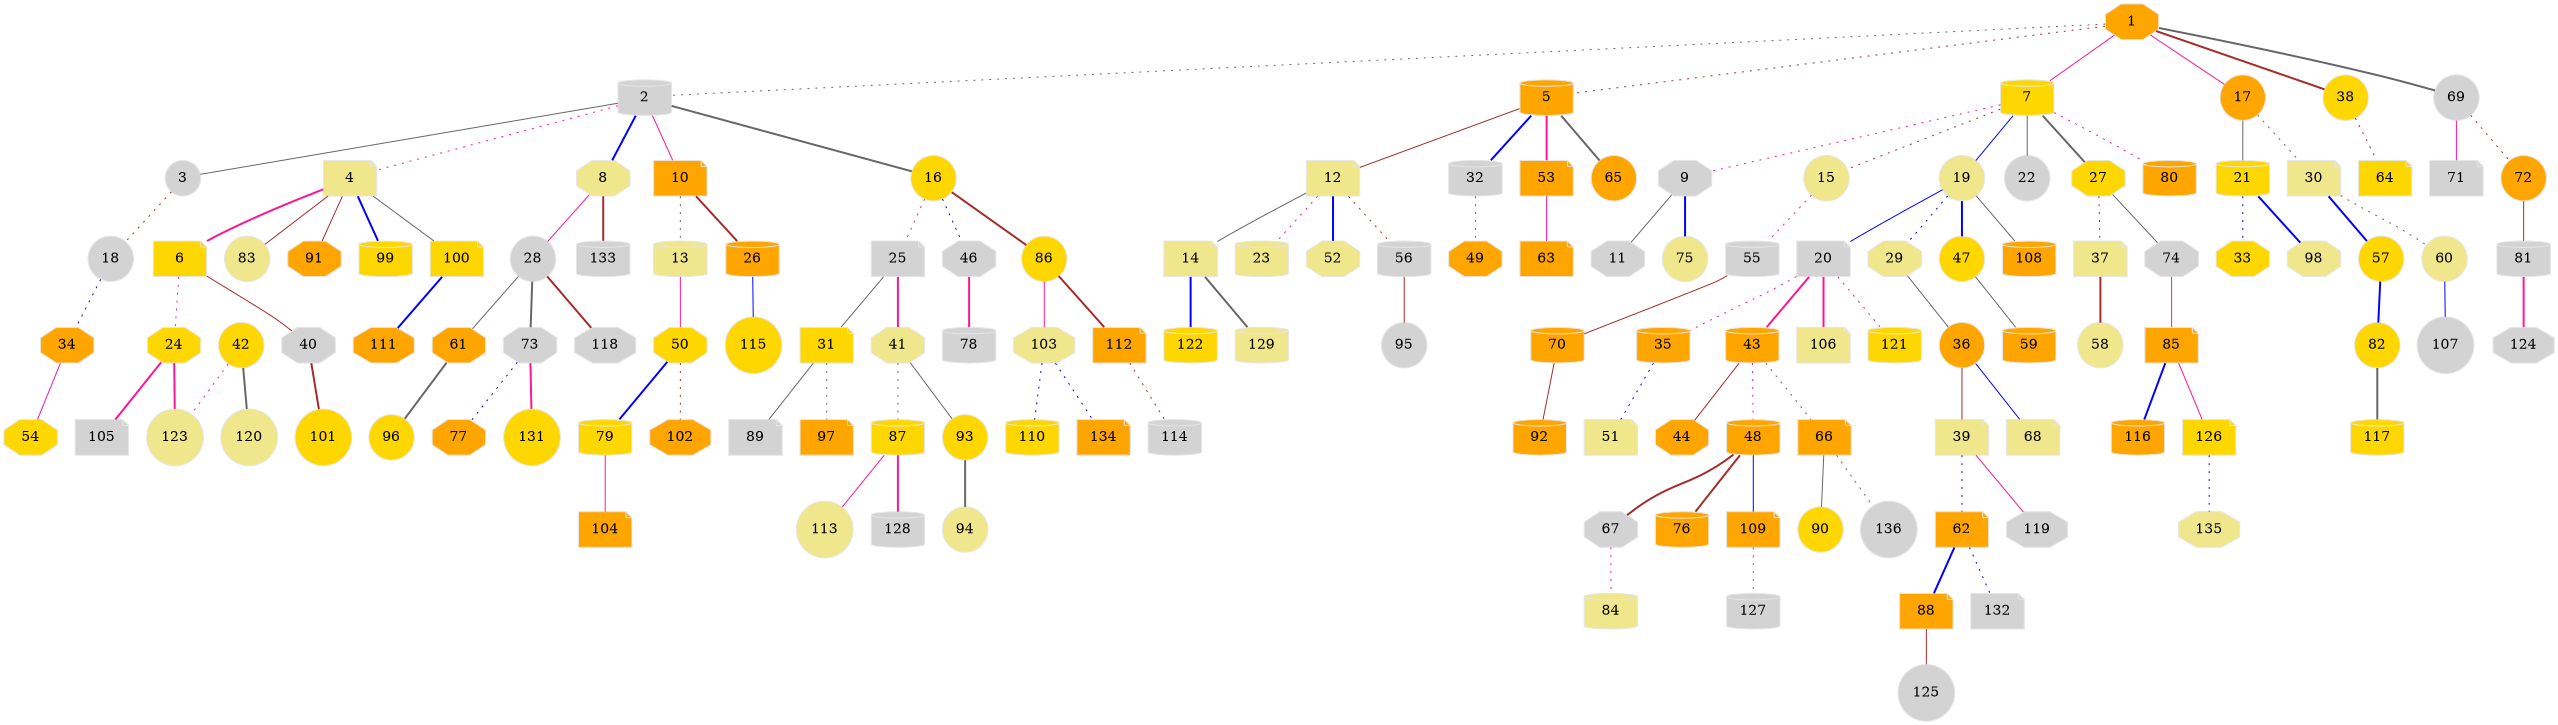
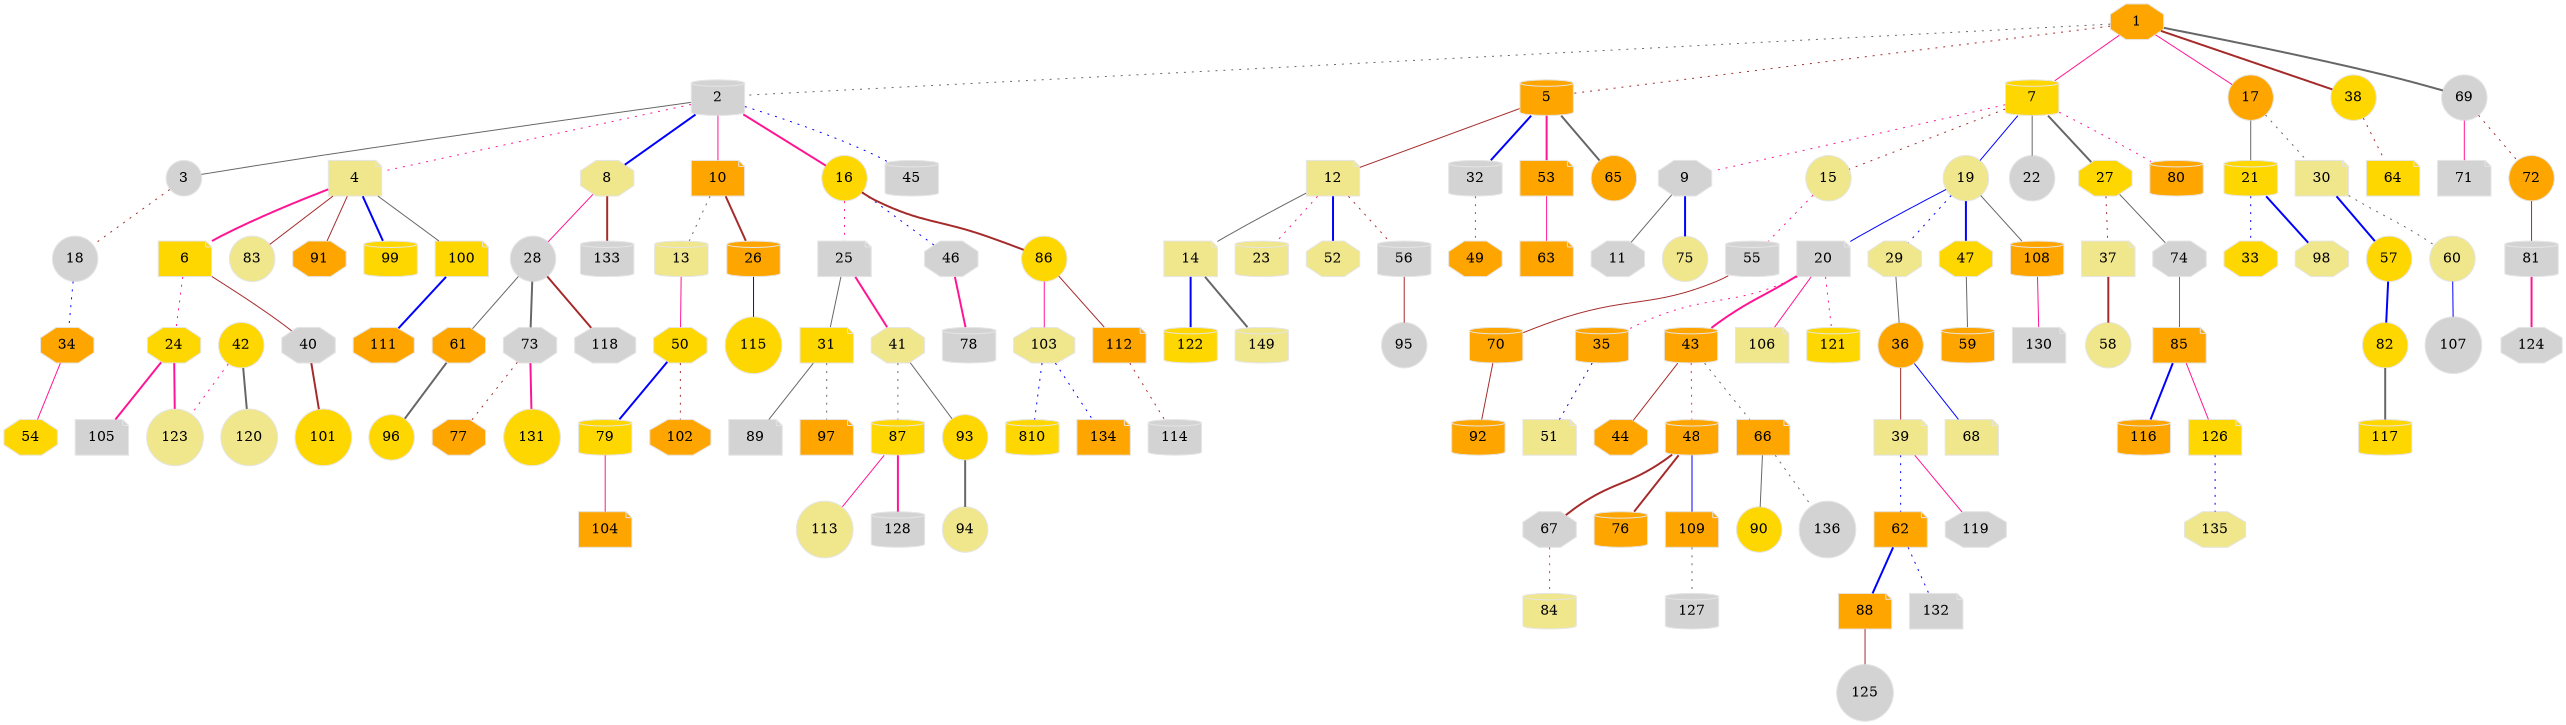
edge "2" -- "16": color gray40 -> deeppink
node "45": added
node "47": shape circle -> octagon
edge "86" -- "112": style bold -> solid
edge "20" -- "106": style bold -> solid
node "129": label "129" -> "149"
node "130": added
edge "73" -- "77": color blue -> brown
node "110": label "110" -> "810"
